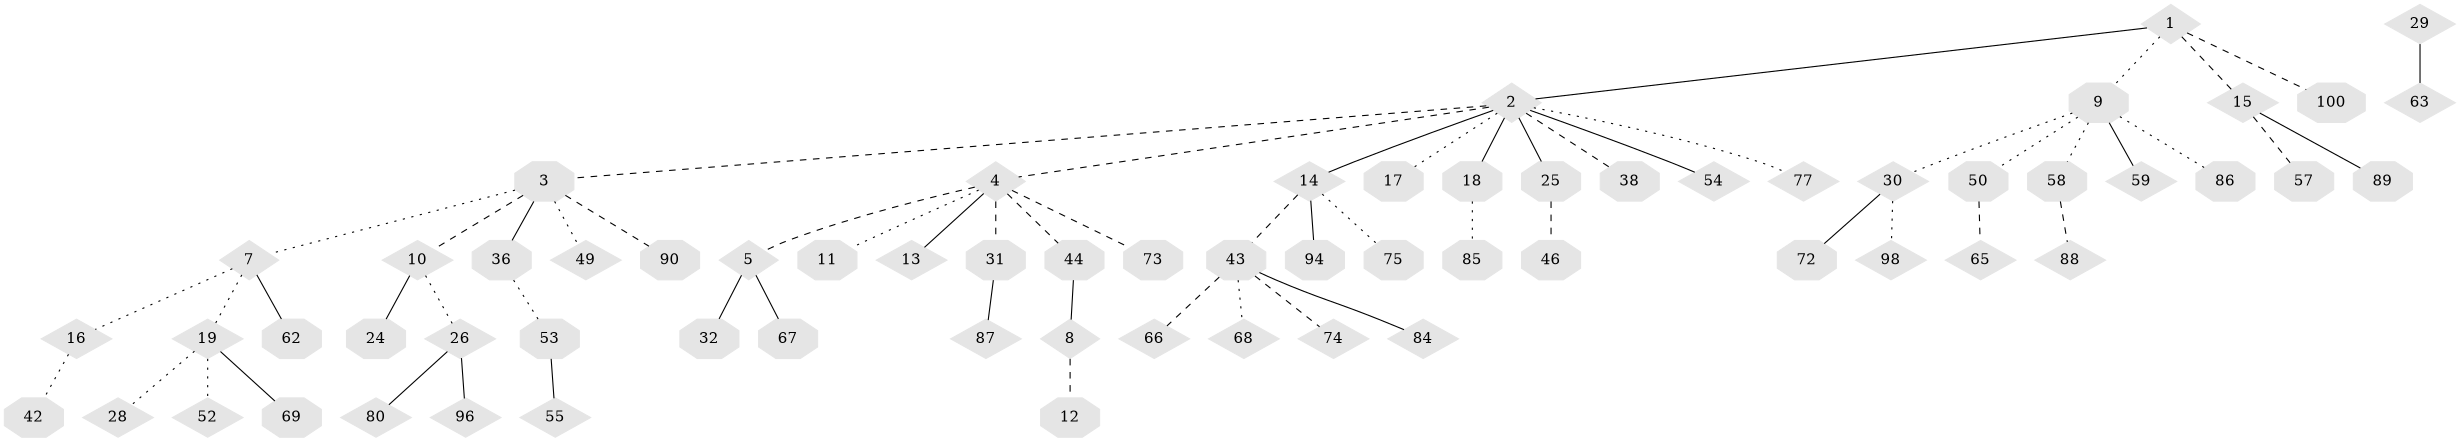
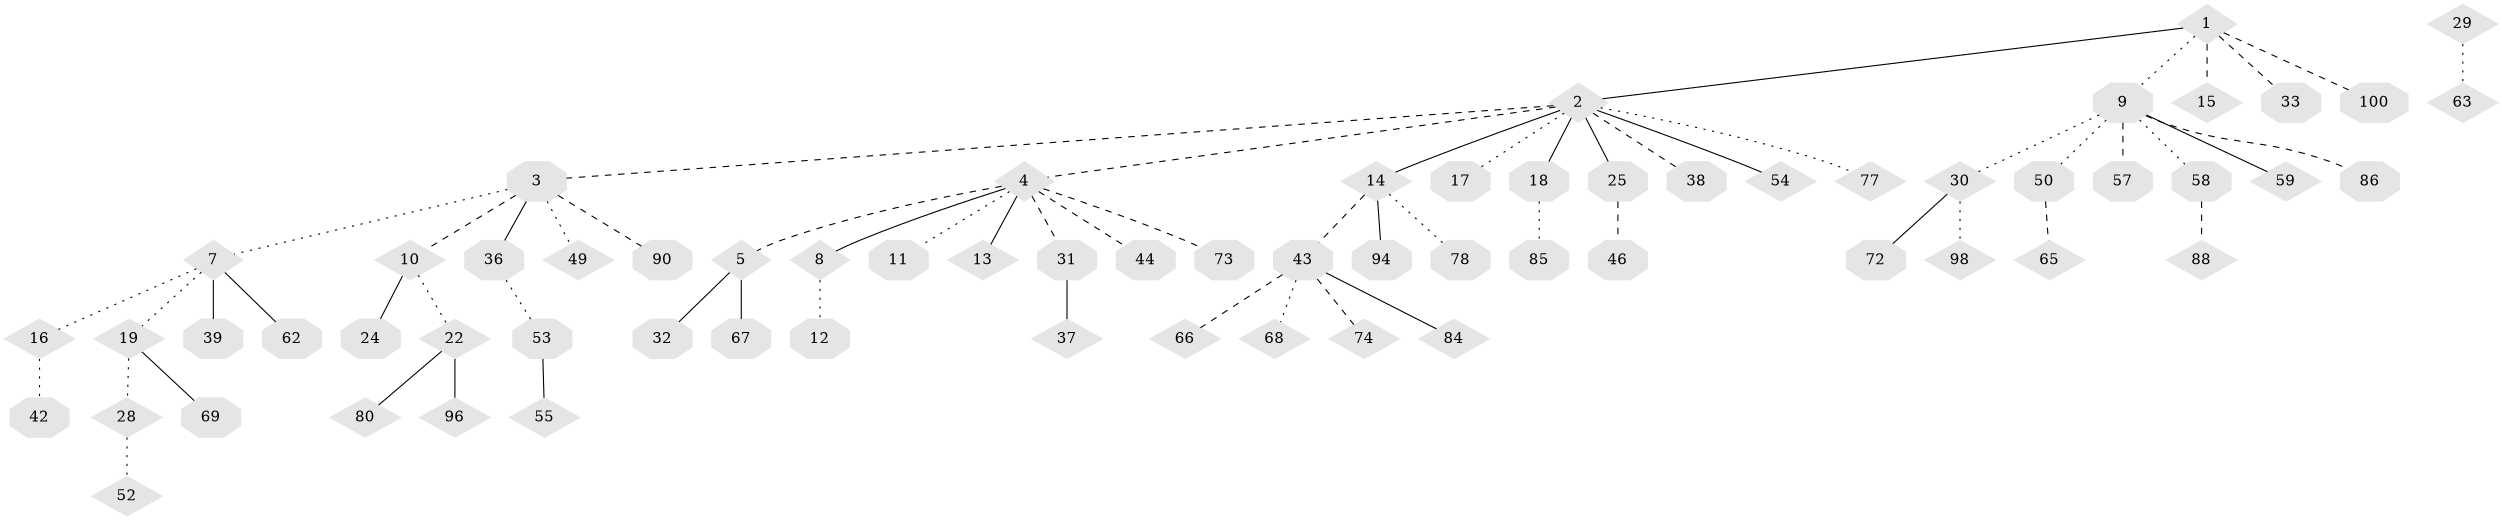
edge "29" -- "63": style solid -> dotted
node "33": added
edge "15" -- "57": now "9" -- "57"
edge "9" -- "86": style dotted -> dashed
node "89": removed
node "75": label "75" -> "78"
edge "44" -- "8": now "4" -- "8"
node "39": added
node "26": label "26" -> "22"
node "87": label "87" -> "37"
edge "19" -- "52": now "28" -- "52"
edge "8" -- "12": style dashed -> dotted
